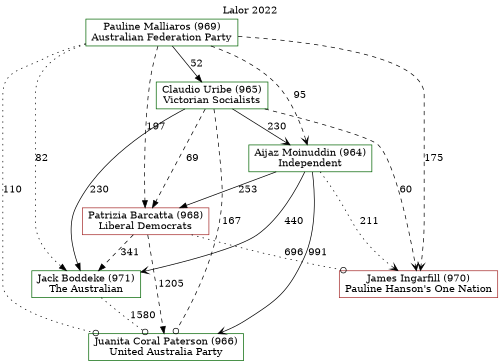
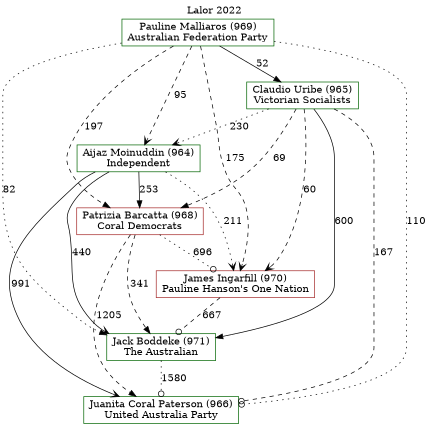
edge "Claudio Uribe (965) Victorian Socialists" -> "Aijaz Moinuddin (964) Independent": style solid -> dotted
edge "Claudio Uribe (965) Victorian Socialists" -> "Jack Boddeke (971) The Australian": label "230" -> "600"
node "Patrizia Barcatta (968) Liberal Democrats": label "Patrizia Barcatta (968) Liberal Democrats" -> "Patrizia Barcatta (968) Coral Democrats"
edge "James Ingarfill (970) Pauline Hanson's One Nation" -> "Jack Boddeke (971) The Australian": added, label "667"
